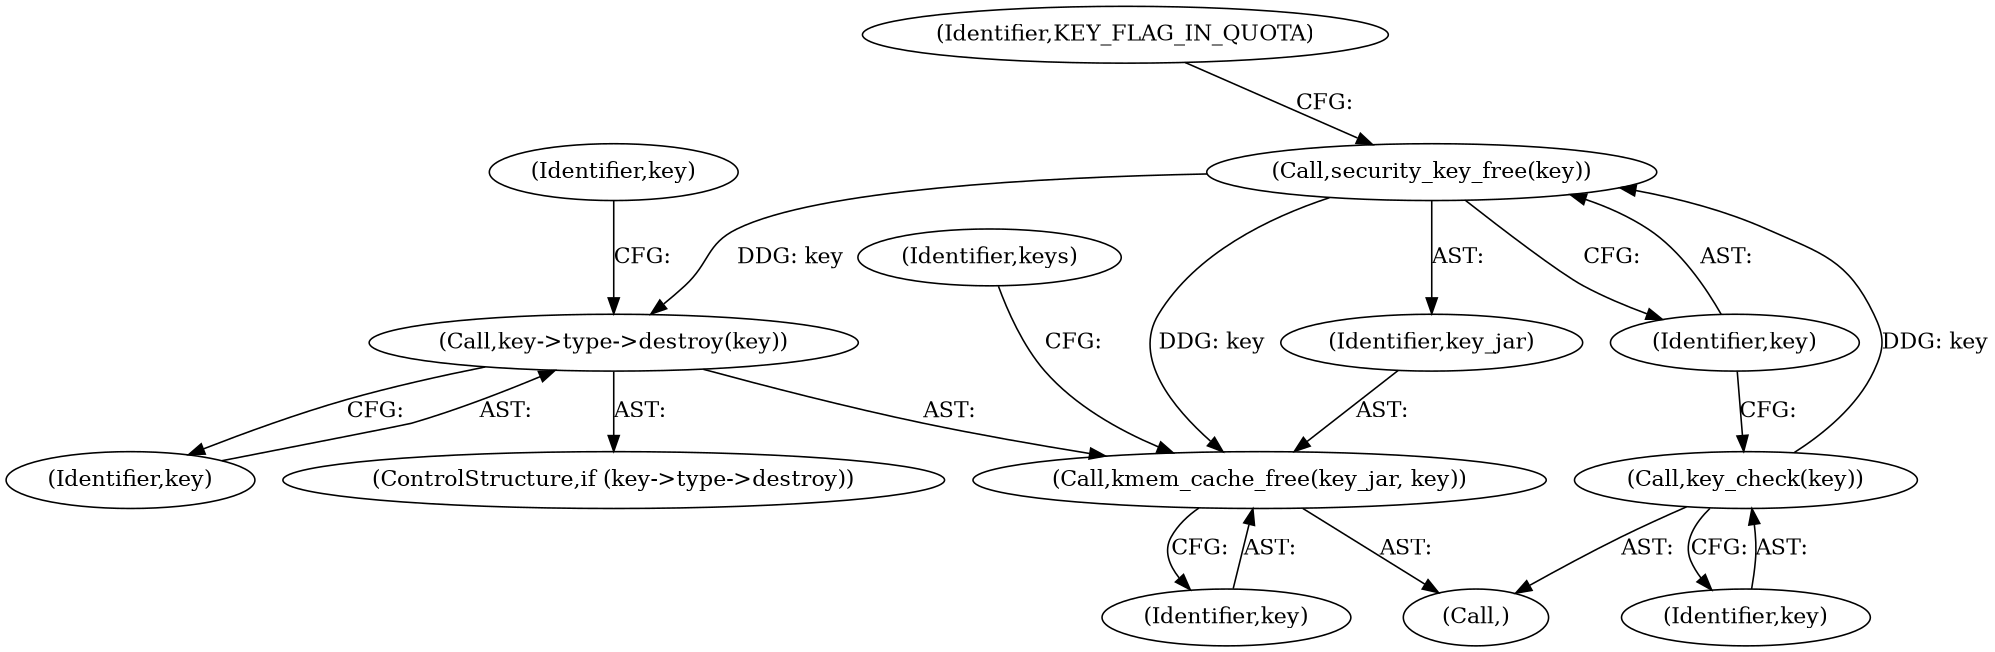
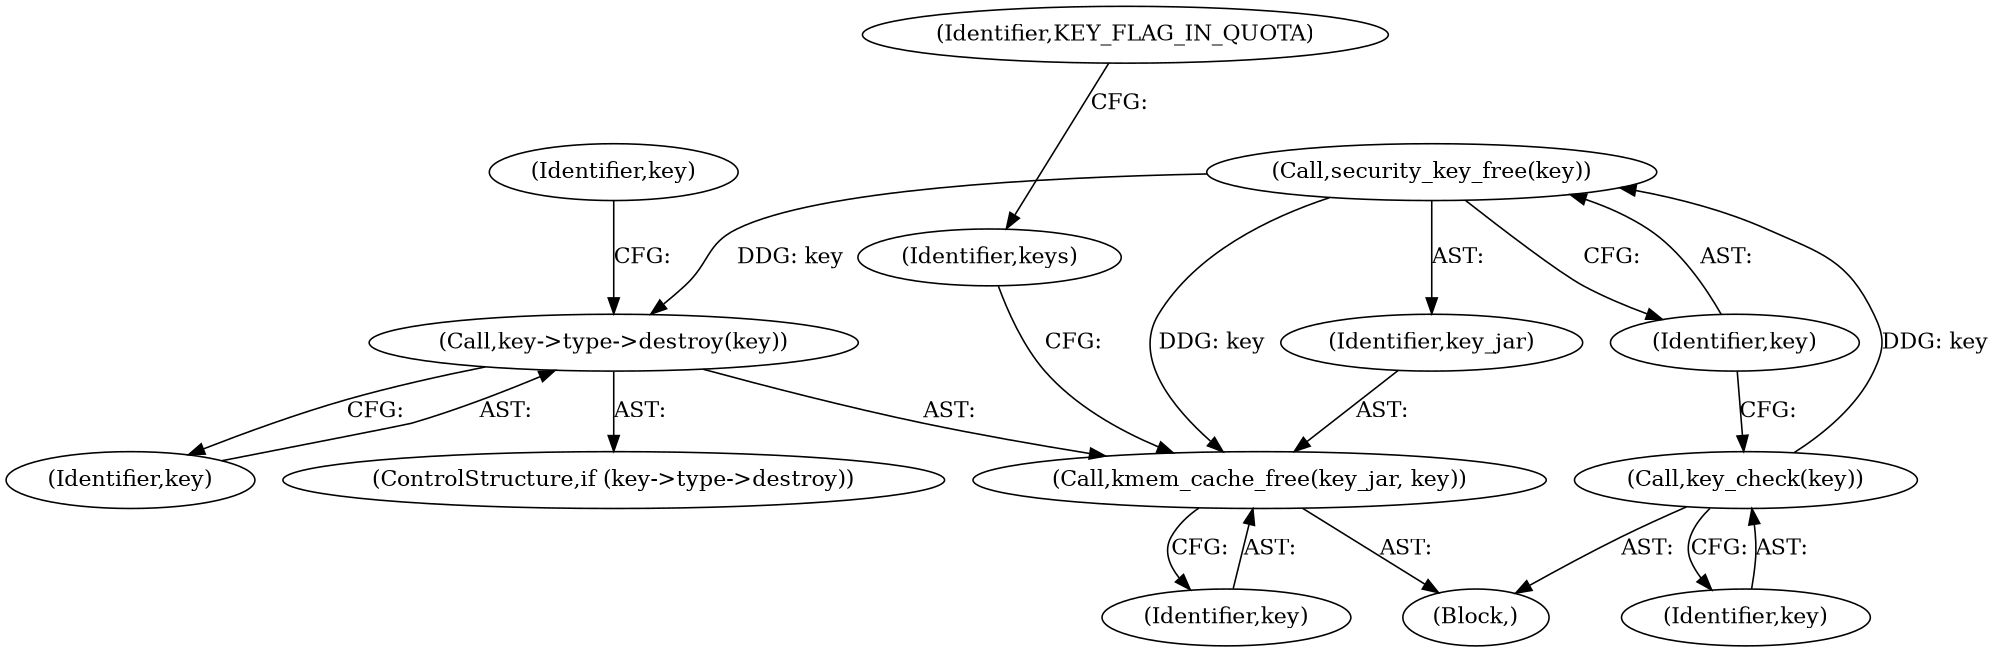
edge "(Identifier,KEY_FLAG_IN_QUOTA)" -> "(Call,security_key_free(key))": now "(Identifier,KEY_FLAG_IN_QUOTA)" -> "(Identifier,keys)"
node "(Call,)": label "(Call,)" -> "(Block,)"
